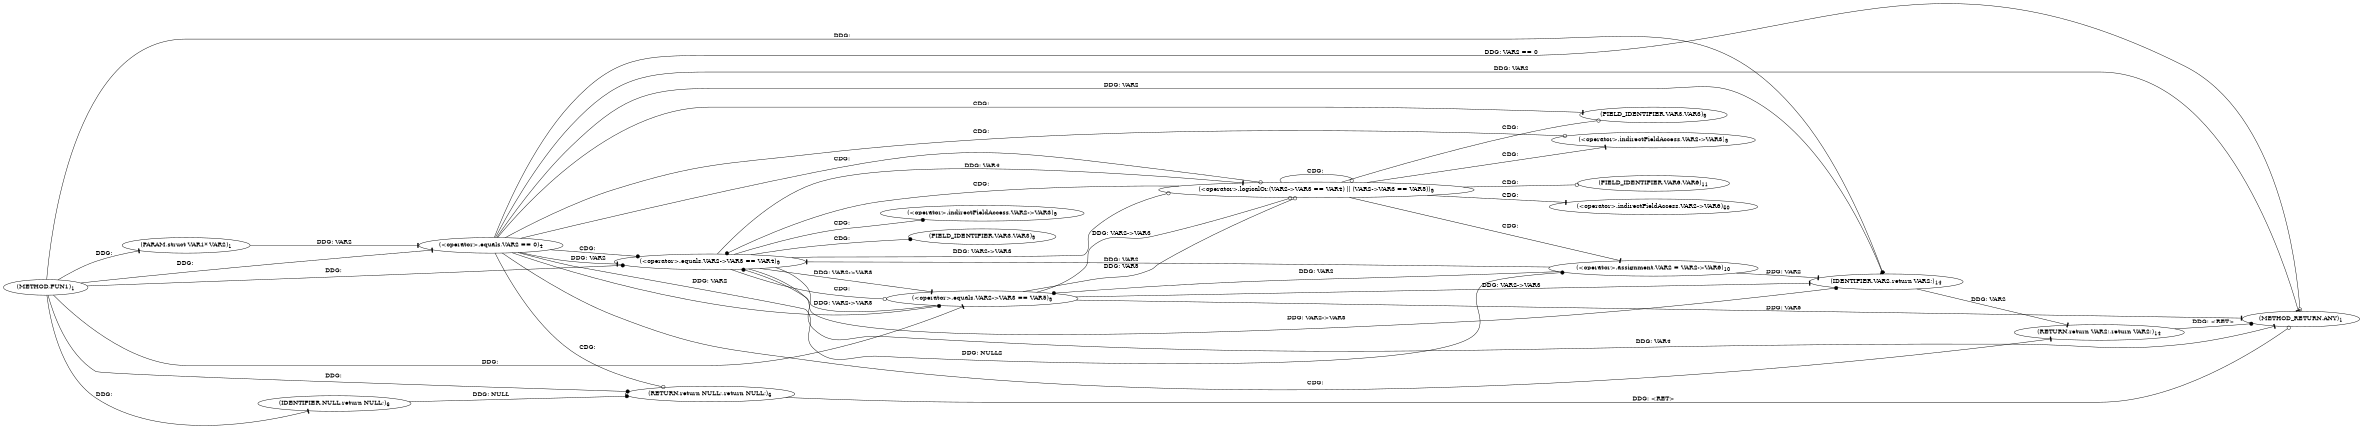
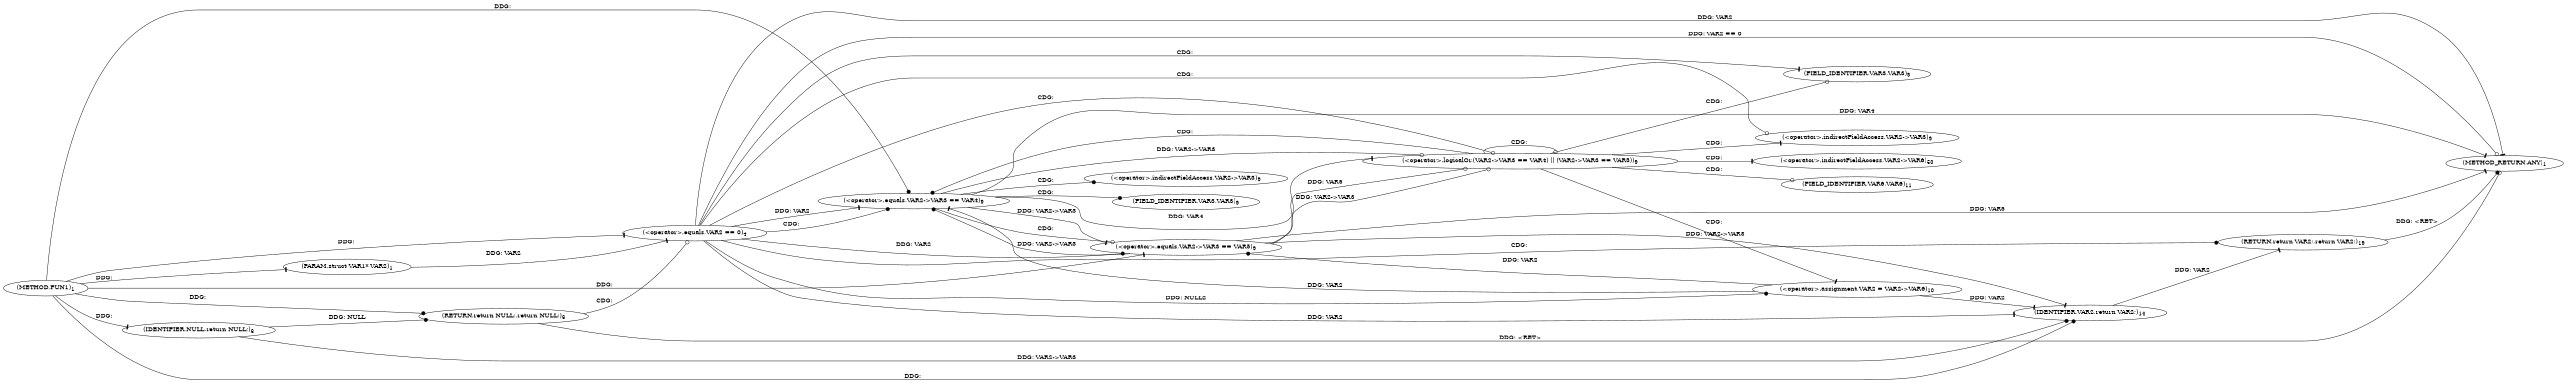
edge "(<operator>.equals,VAR2->VAR3 == VAR4)" -> "(IDENTIFIER,VAR2,return VAR2;)": now "(IDENTIFIER,NULL,return NULL;)" -> "(IDENTIFIER,VAR2,return VAR2;)"
node "(RETURN,return VAR2;,return VAR2;)": text "14" -> "19"
edge "(<operator>.equals,VAR2 == 0)" -> "(RETURN,return NULL;,return NULL;)": reversed
edge "(<operator>.equals,VAR2 == 0)" -> "(RETURN,return VAR2;,return VAR2;)": arrowhead tee -> dot
